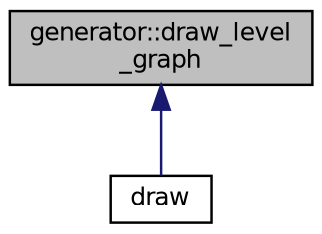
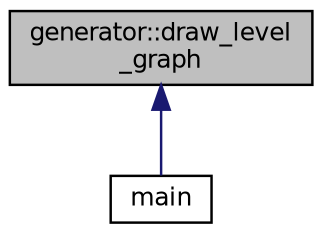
node "draw": label "draw" -> "main"
